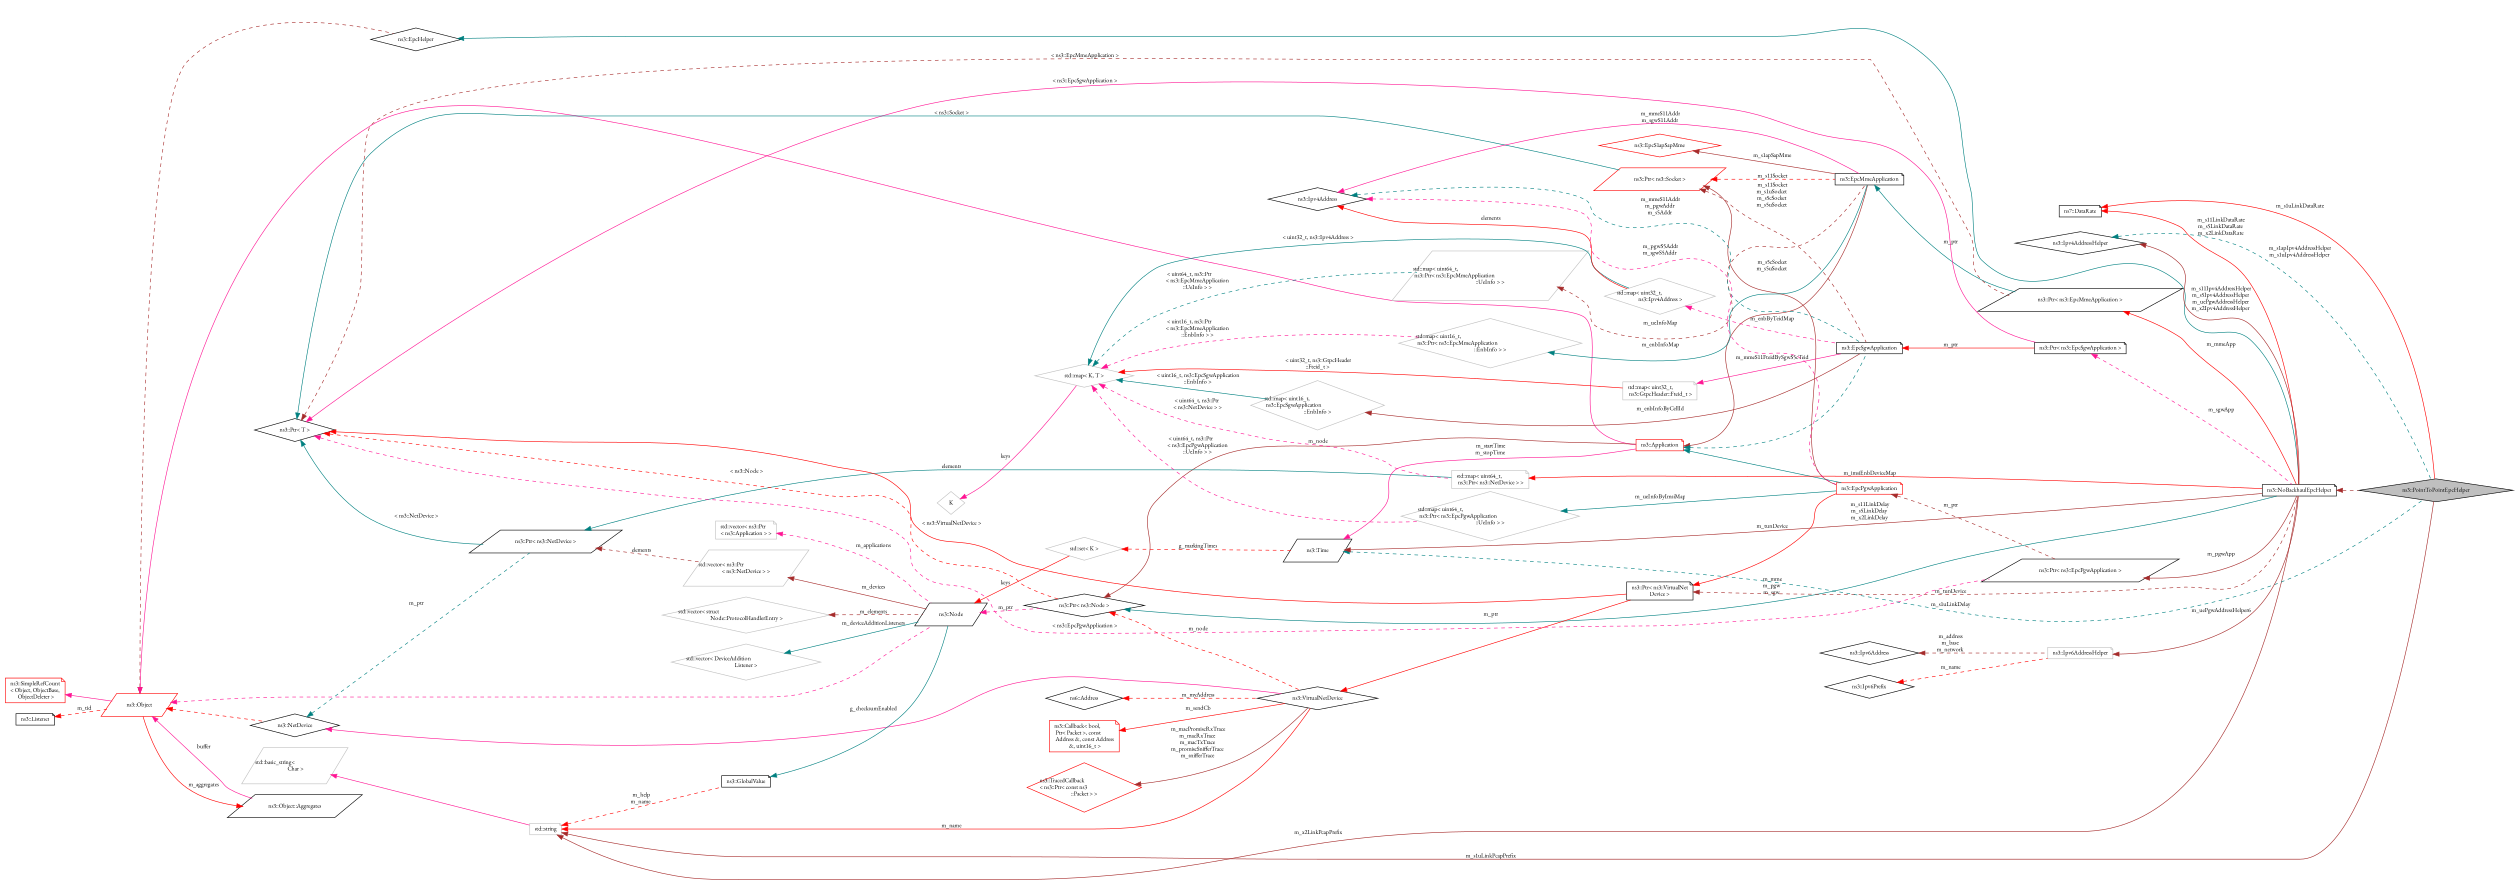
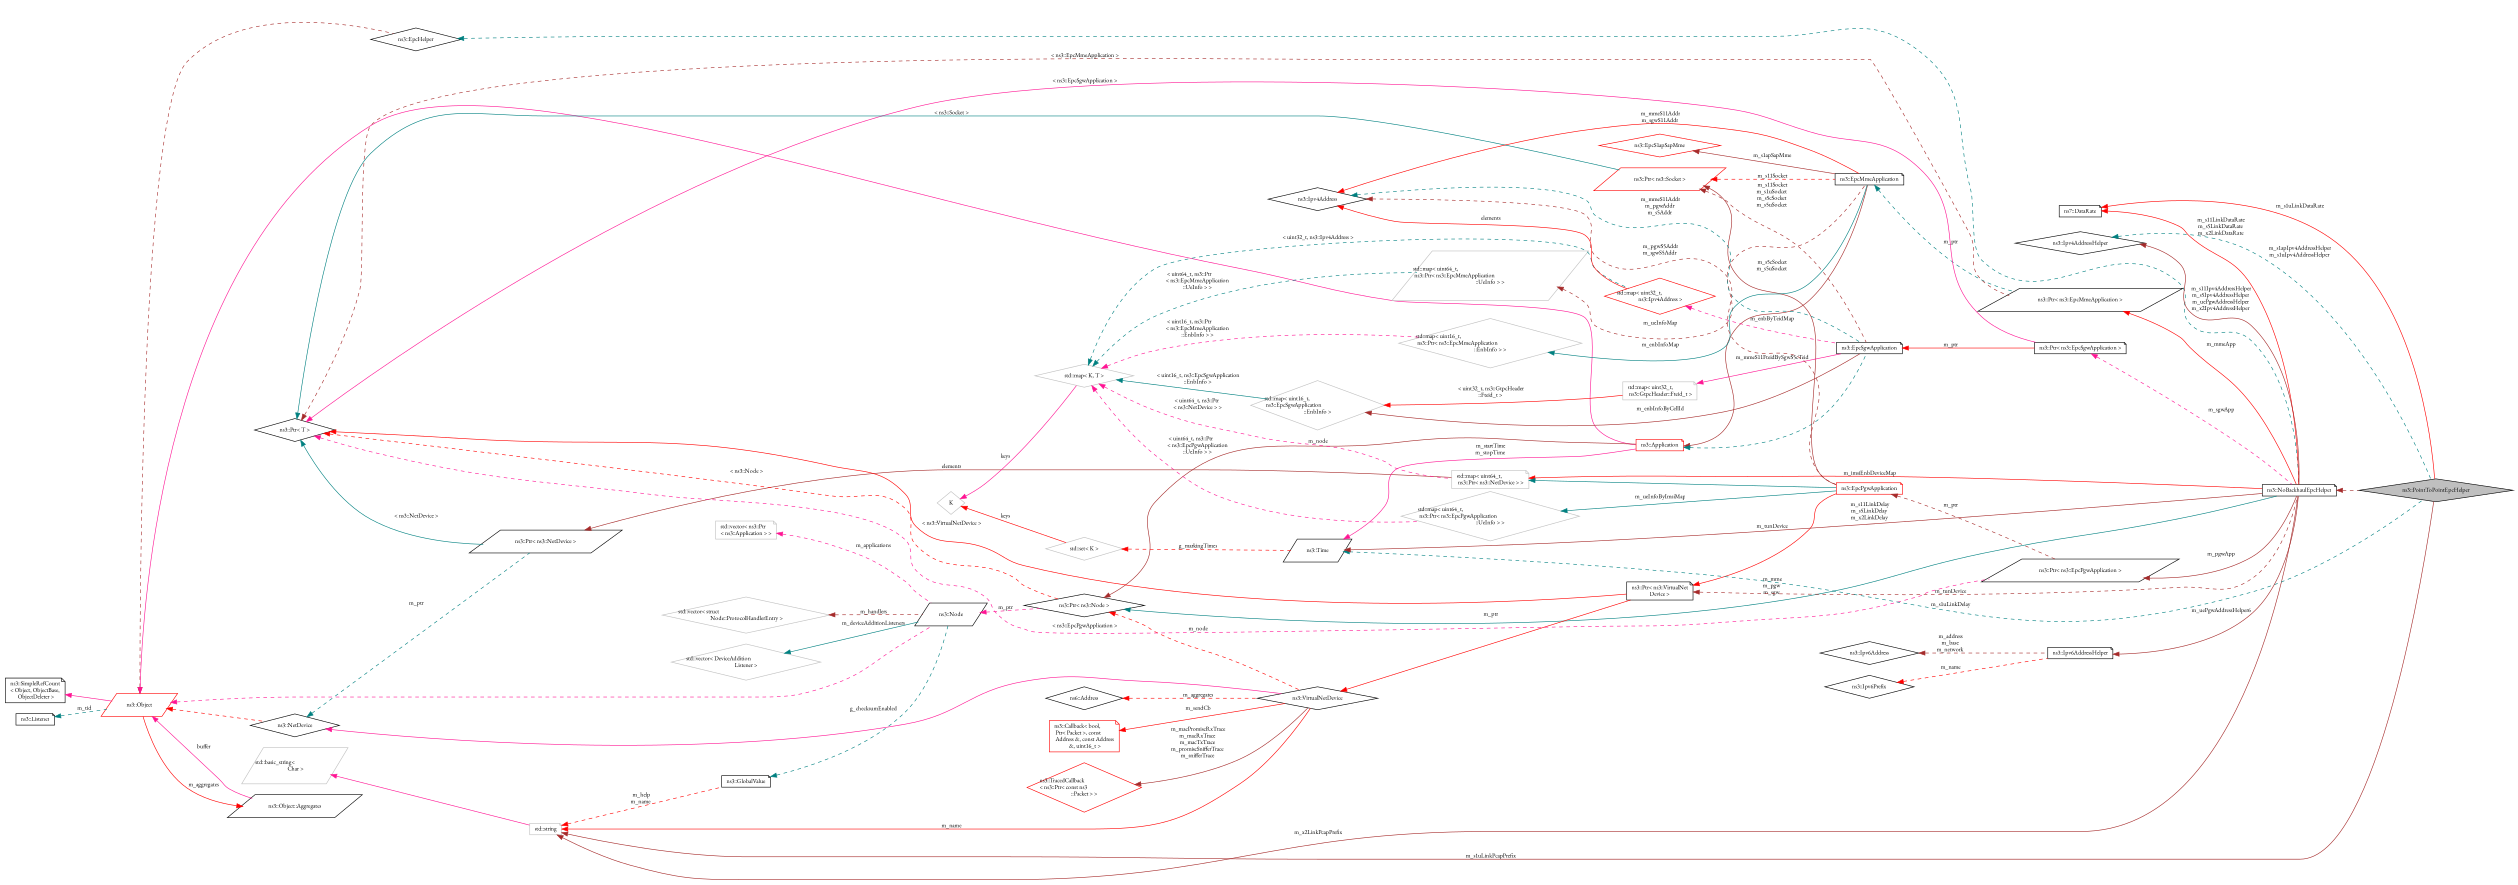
edge "ns3::NoBackhaulEpcHelper" -> "ns3::EpcHelper": style solid -> dashed
edge "ns3::EpcMmeApplication" -> "ns3::Ipv4Address": color deeppink -> red
edge "std::map< uint32_t, ns3::Ipv4Address >" -> "std::map< K, T >": style solid -> dashed
edge "ns3::Ptr< ns3::EpcMmeApplication >" -> "ns3::EpcMmeApplication": style solid -> dashed
edge "ns3::EpcPgwApplication" -> "ns3::Ipv4Address": color deeppink -> brown
node "std::map< uint32_t, ns3::Ipv4Address >": color grey75 -> red
edge "std::map< uint32_t, ns3::GtpcHeader::Fteid_t >" -> "std::map< K, T >": now "std::map< uint32_t, ns3::GtpcHeader::Fteid_t >" -> "std::map< uint16_t, ns3::EpcSgwApplication ::EnbInfo >"
edge "ns3::EpcPgwApplication" -> "ns3::Application": now "ns3::EpcPgwApplication" -> "std::map< uint64_t, ns3::Ptr< ns3::NetDevice > >"
edge "std::map< uint64_t, ns3::Ptr< ns3::NetDevice > >" -> "ns3::Ptr< ns3::NetDevice >": color teal -> brown
node "std::vector< ns3::Ptr < ns3::NetDevice > >": removed
edge "std::set< K >" -> "ns3::Node": now "std::set< K >" -> "K"
edge "ns3::Node" -> "std::vector< struct Node::ProtocolHandlerEntry >": label " m_elements" -> " m_handlers"
node "ns3::Ipv6AddressHelper": color grey75 -> black
node "ns3::SimpleRefCount < Object, ObjectBase, ObjectDeleter >": color red -> black
edge "ns3::VirtualNetDevice" -> "ns6::Address": label " m_myAddress" -> " m_aggregates"
edge "ns3::Object" -> "ns3::Listener": color red -> teal
edge "ns3::Node" -> "ns3::GlobalValue": style solid -> dashed
